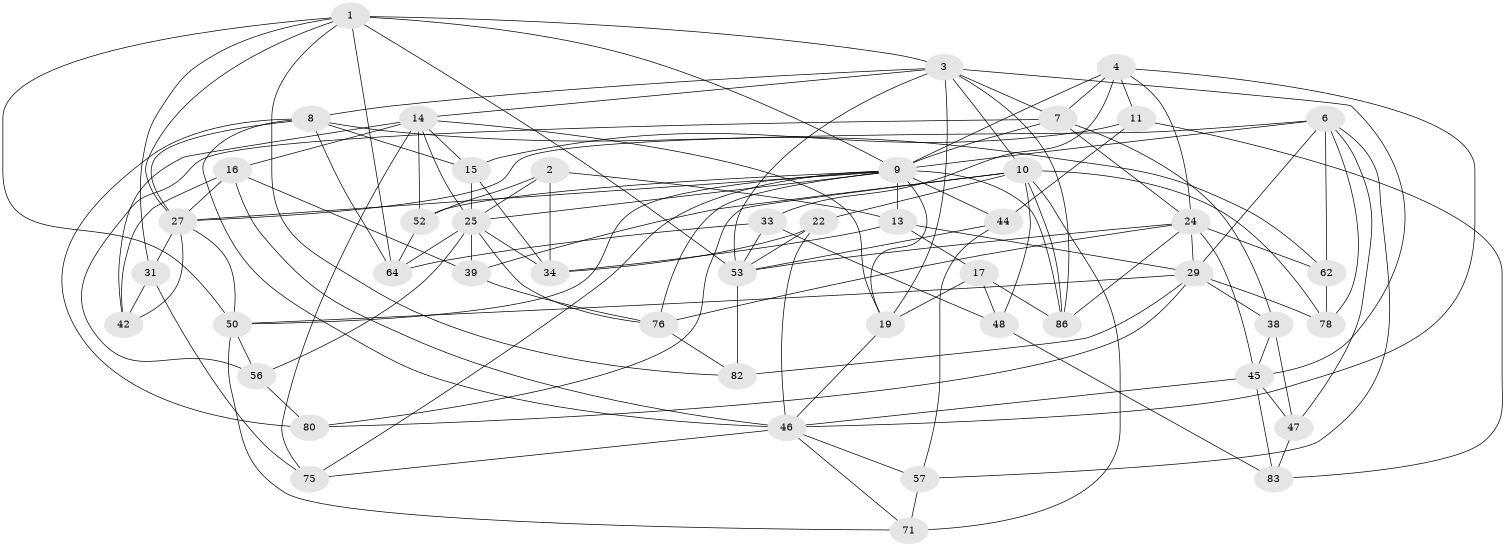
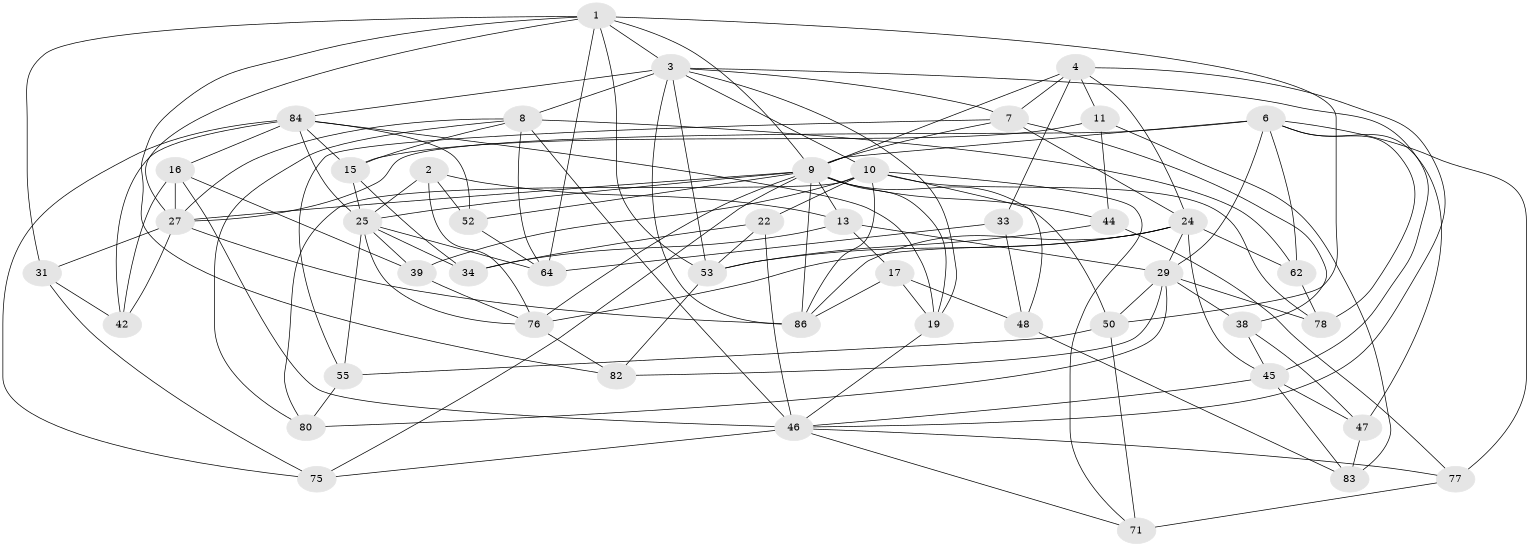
node "14": label "14" -> "84"
edge "2" -- "34": now "2" -- "76"
edge "33" -- "53": removed
edge "27" -- "50": now "27" -- "86"
node "56": label "56" -> "55"
node "57": label "57" -> "77"
